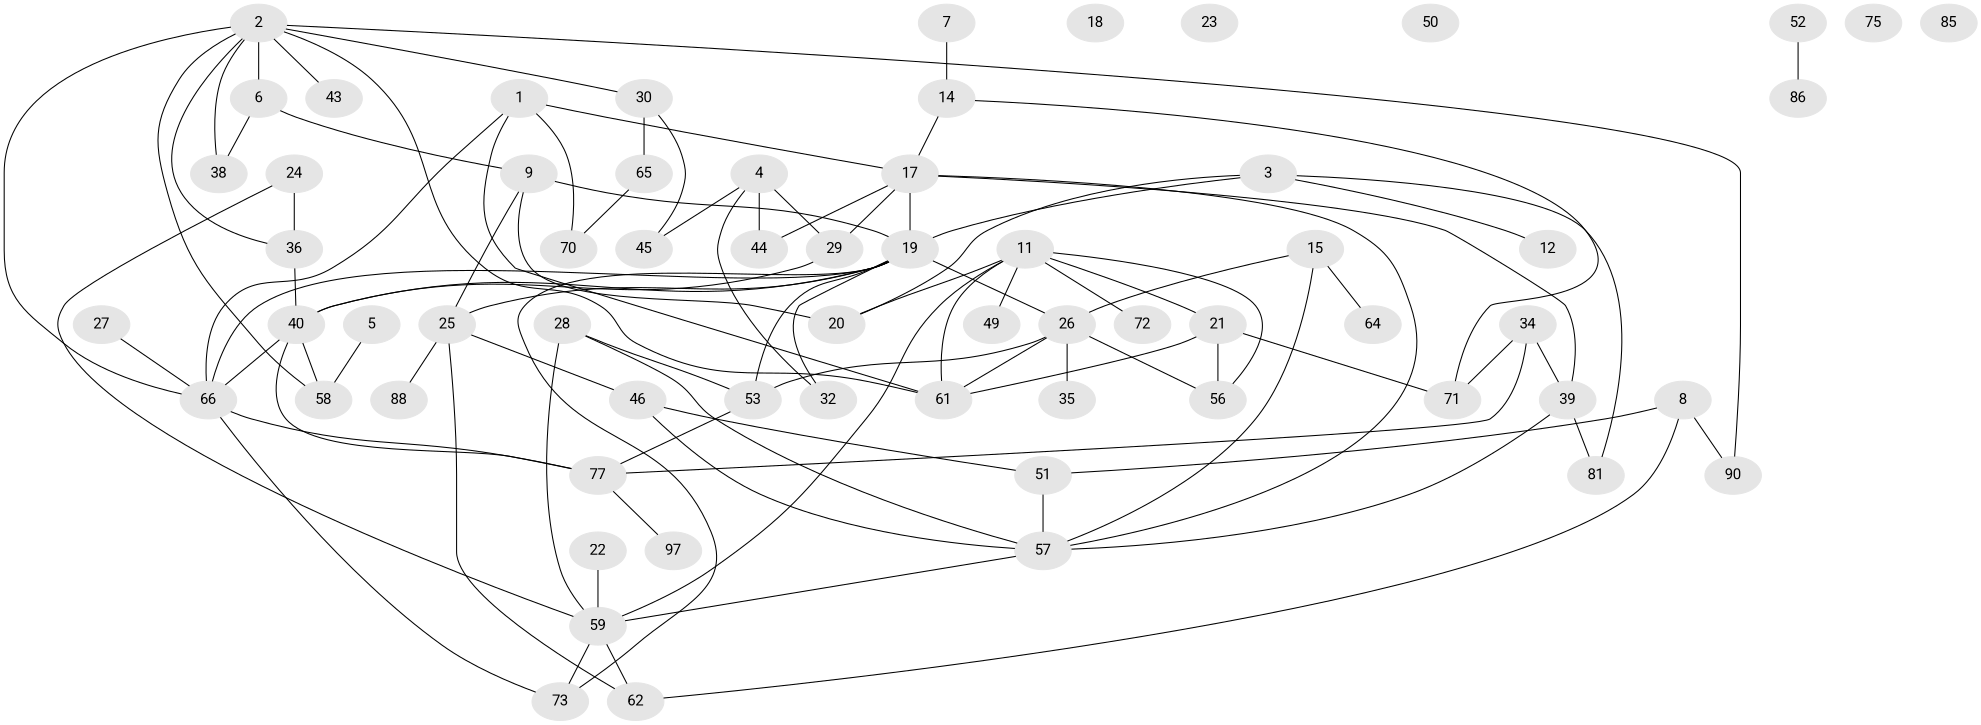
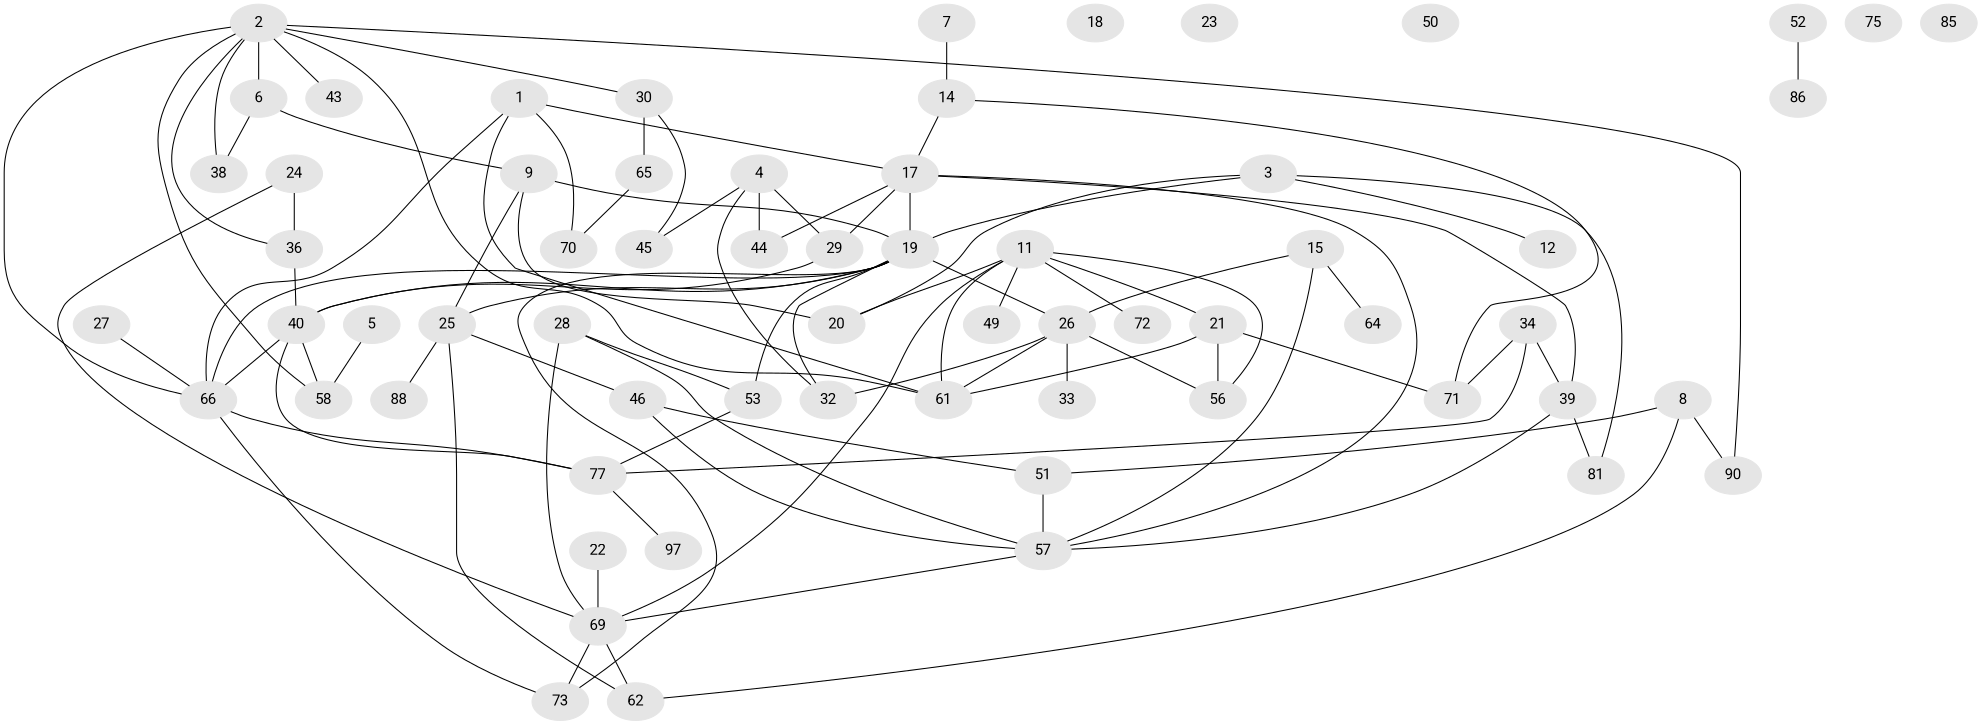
edge "26" -- "53": now "26" -- "32"
node "35": label "35" -> "33"
node "59": label "59" -> "69"
